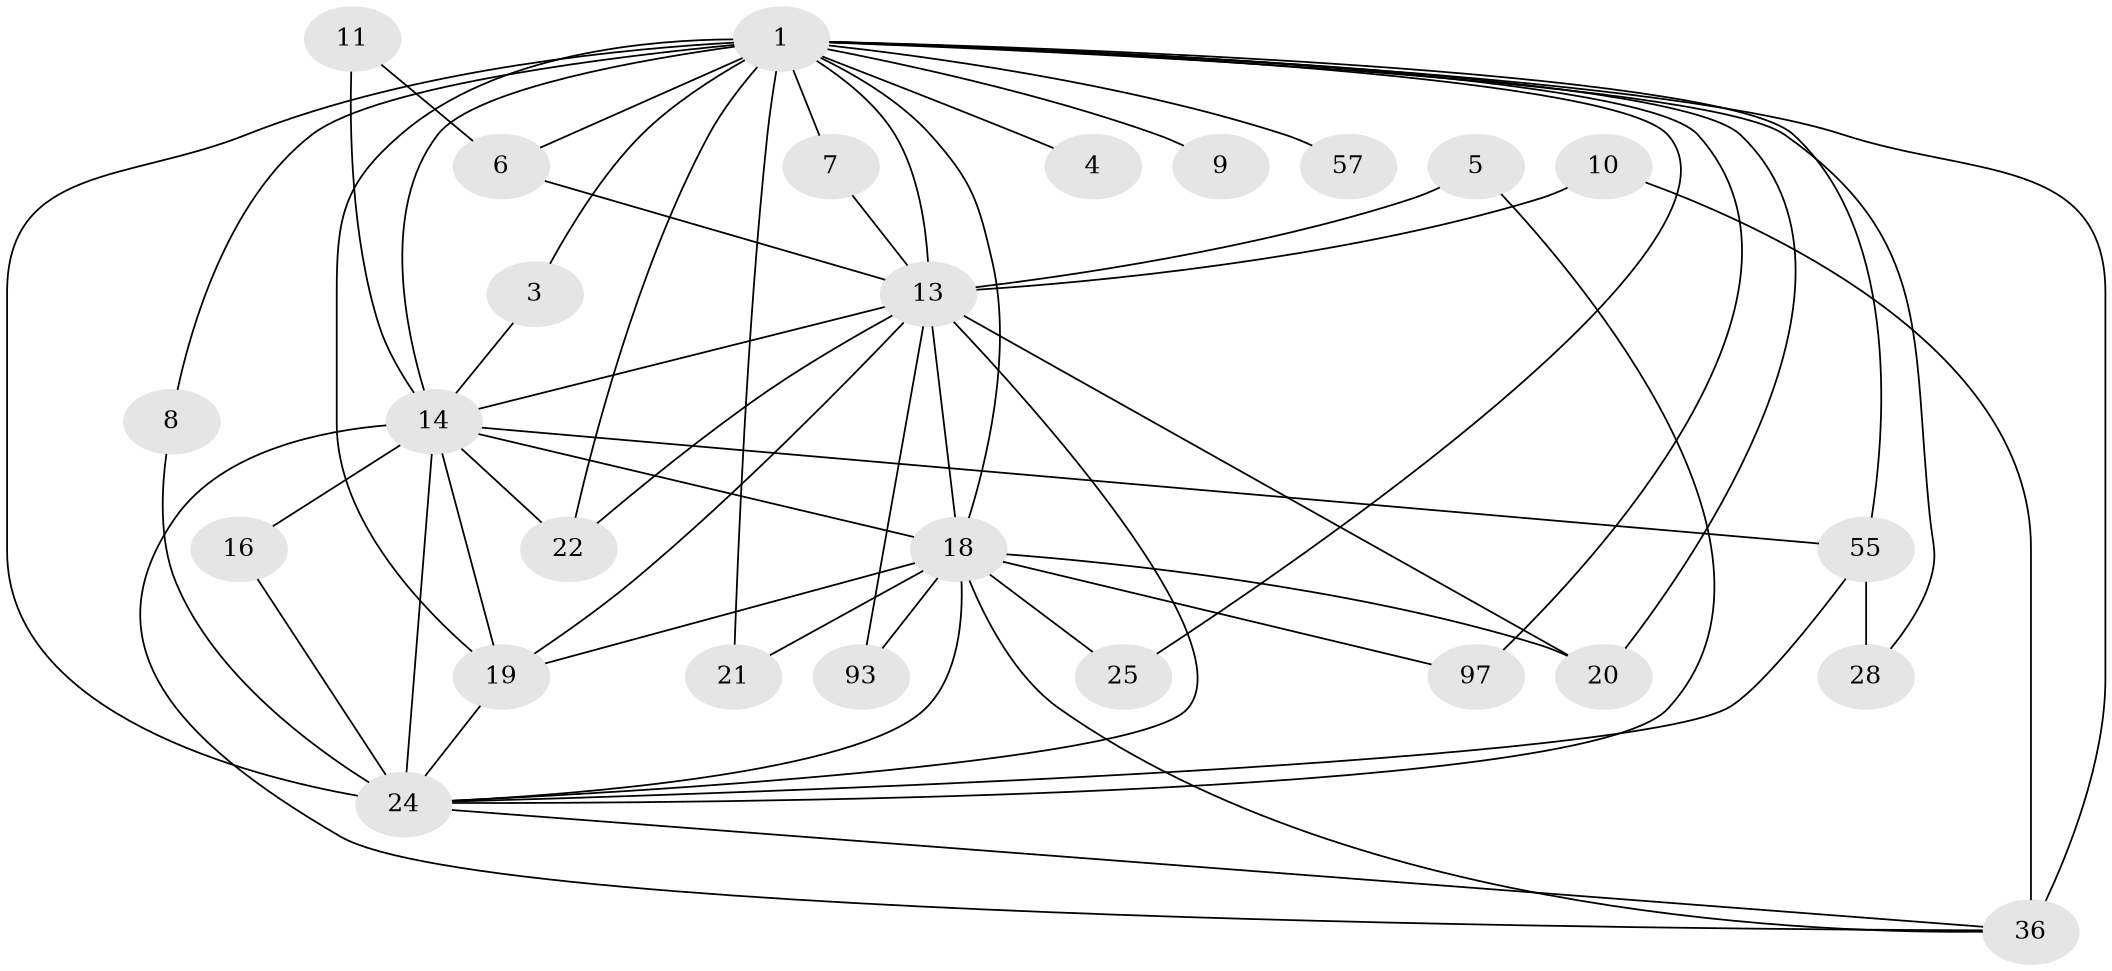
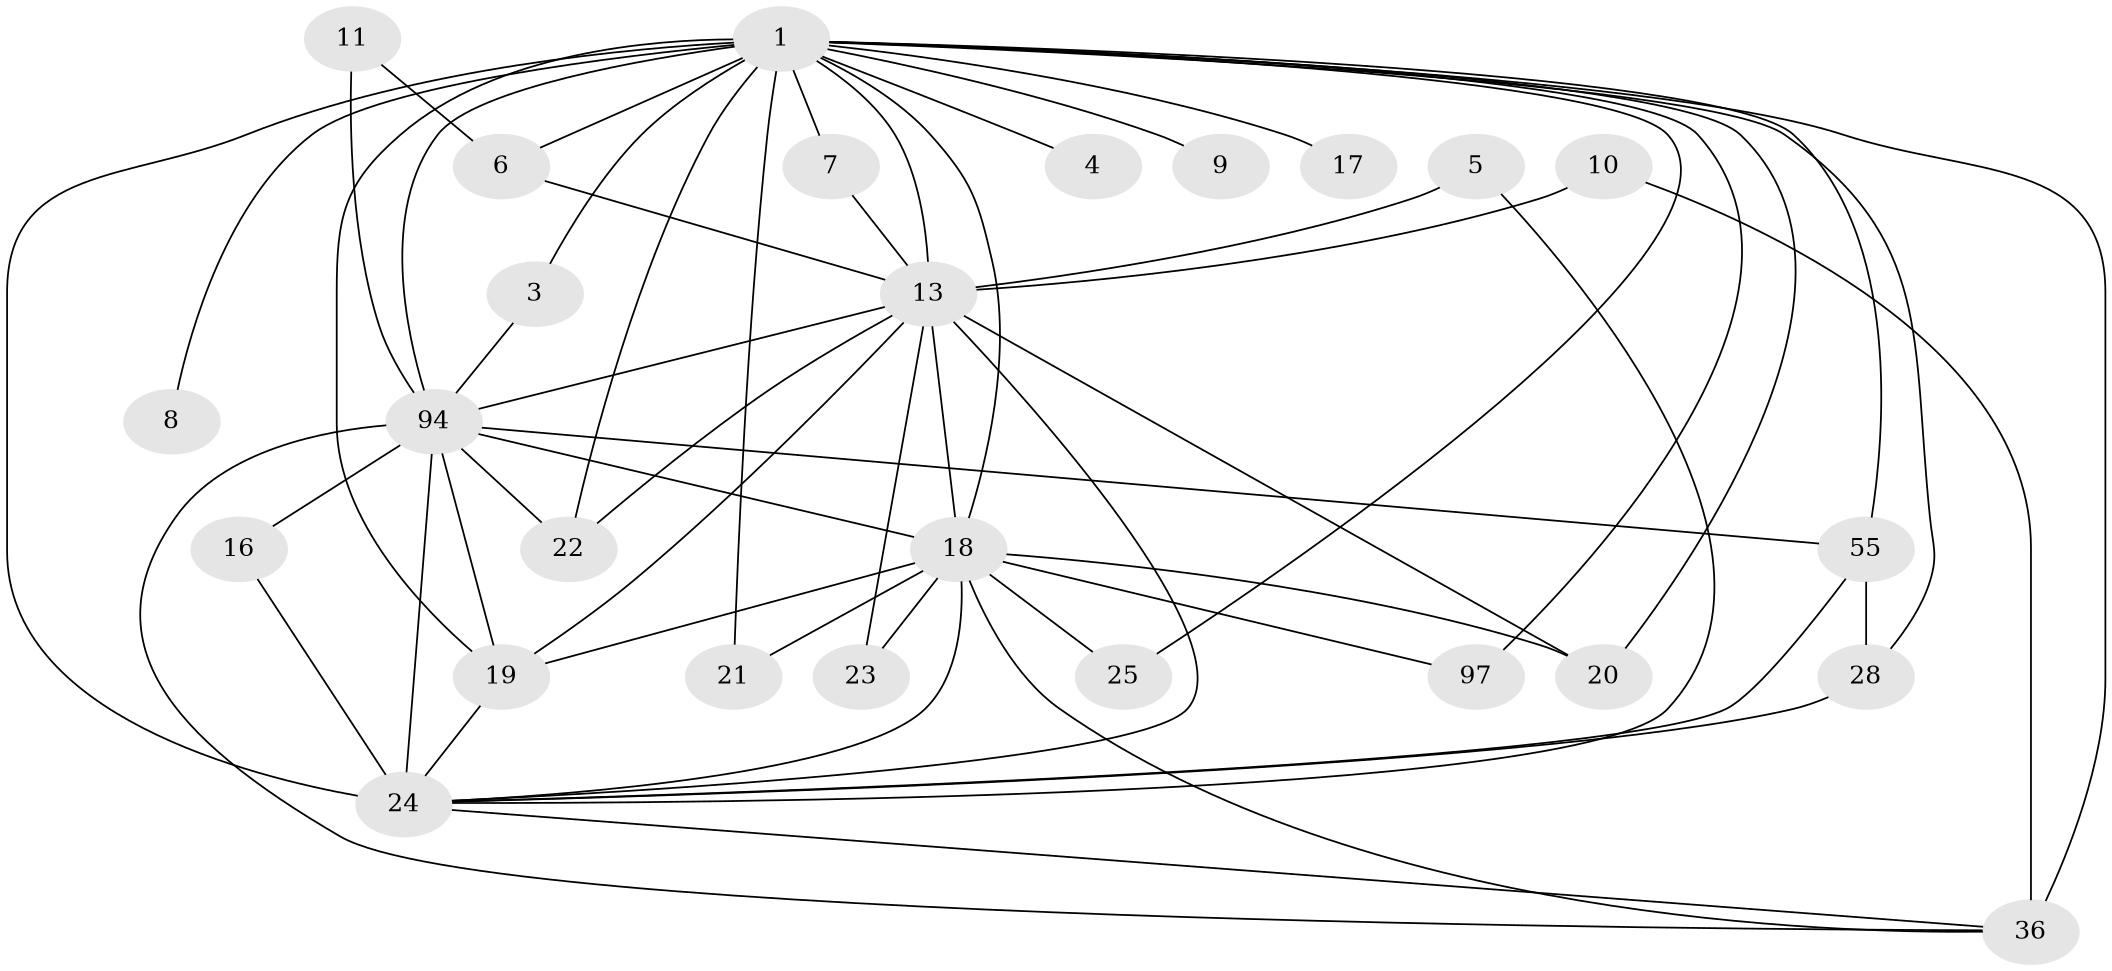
node "57": label "57" -> "17"
node "14": label "14" -> "94"
edge "8" -- "24": now "28" -- "24"
node "93": label "93" -> "23"
